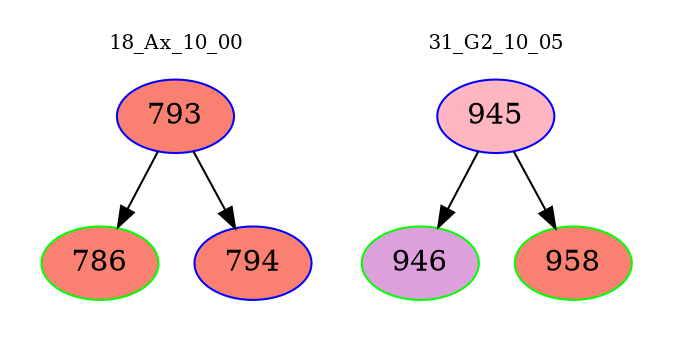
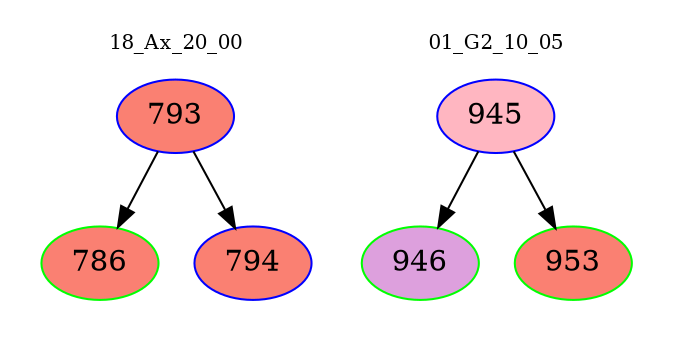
cluster "18_Ax_10_00": label "18_Ax_10_00" -> "18_Ax_20_00"
cluster "31_G2_10_05": label "31_G2_10_05" -> "01_G2_10_05"
node "958": label "958" -> "953"
